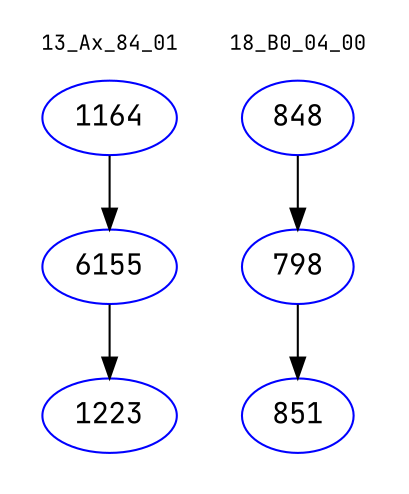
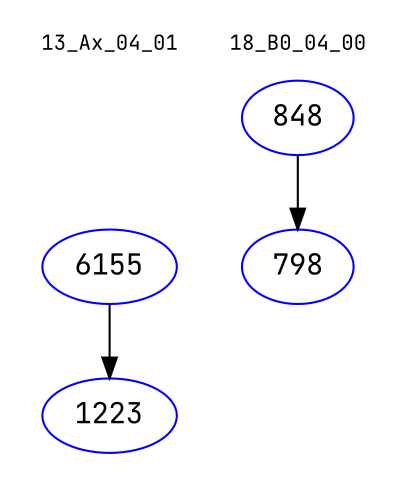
cluster "13_Ax_84_01": label "13_Ax_84_01" -> "13_Ax_04_01"
node "1164": removed
node "851": removed
